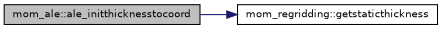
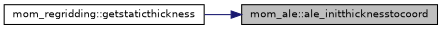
edge "mom_ale::ale_initthicknesstocoord" -> "mom_regridding::getstaticthickness": reversed
